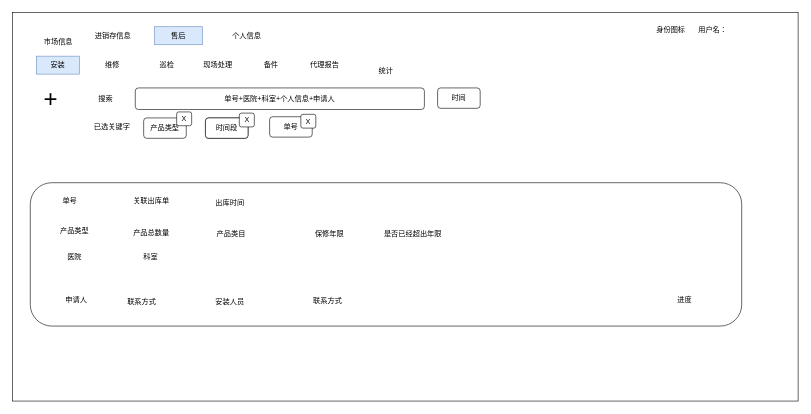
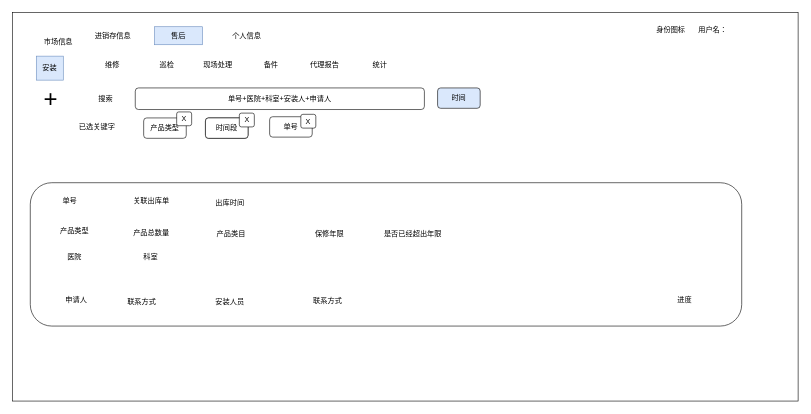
node "安装": size 43x18 -> 27x24
node "统计": moved (386, 71) -> (380, 65)
node "时间": fillcolor #ffffff -> #dae8fc
node "单号+医院+科室+个人信息+申请人": label "单号+医院+科室+个人信息+申请人" -> "单号+医院+科室+安装人+申请人"
node "已选关键字": moved (112, 127) -> (97, 127)
